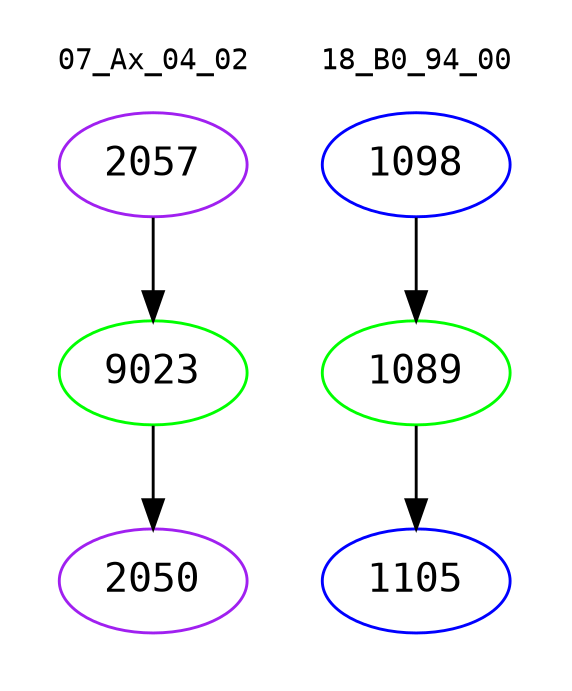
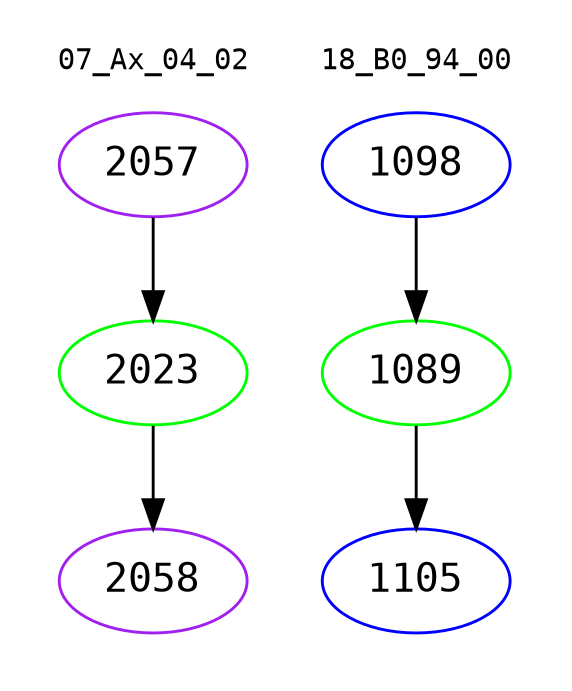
node "9023": label "9023" -> "2023"
node "2050": label "2050" -> "2058"
